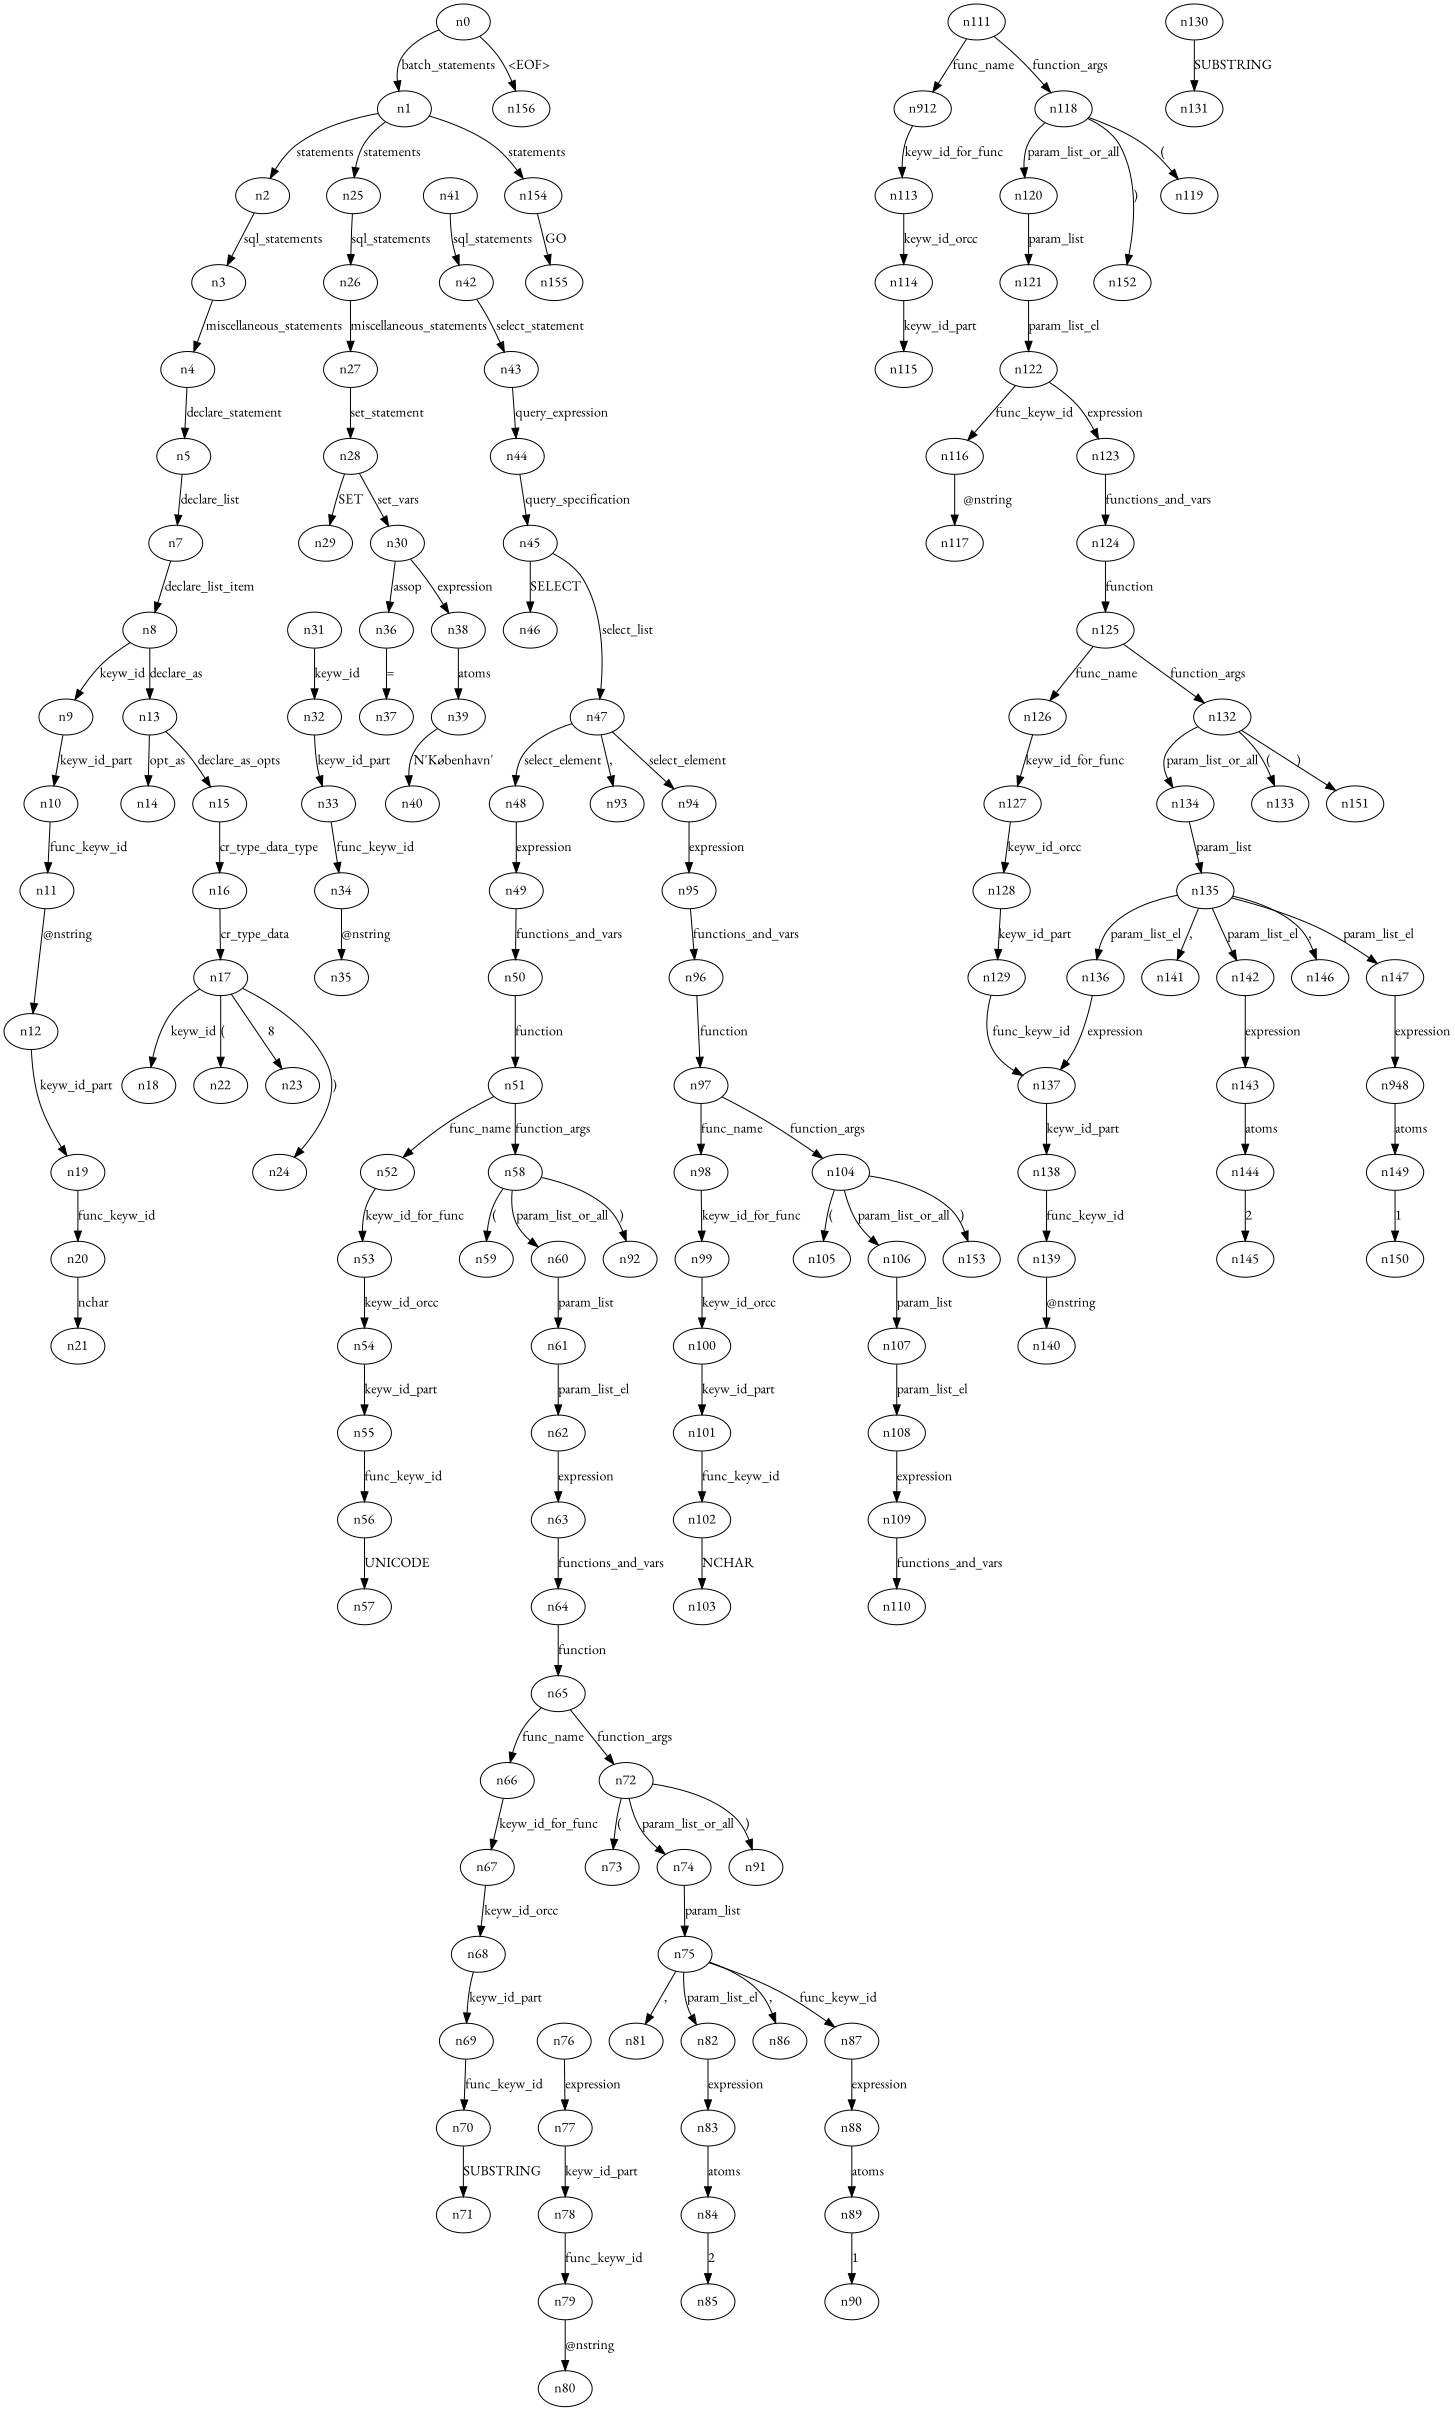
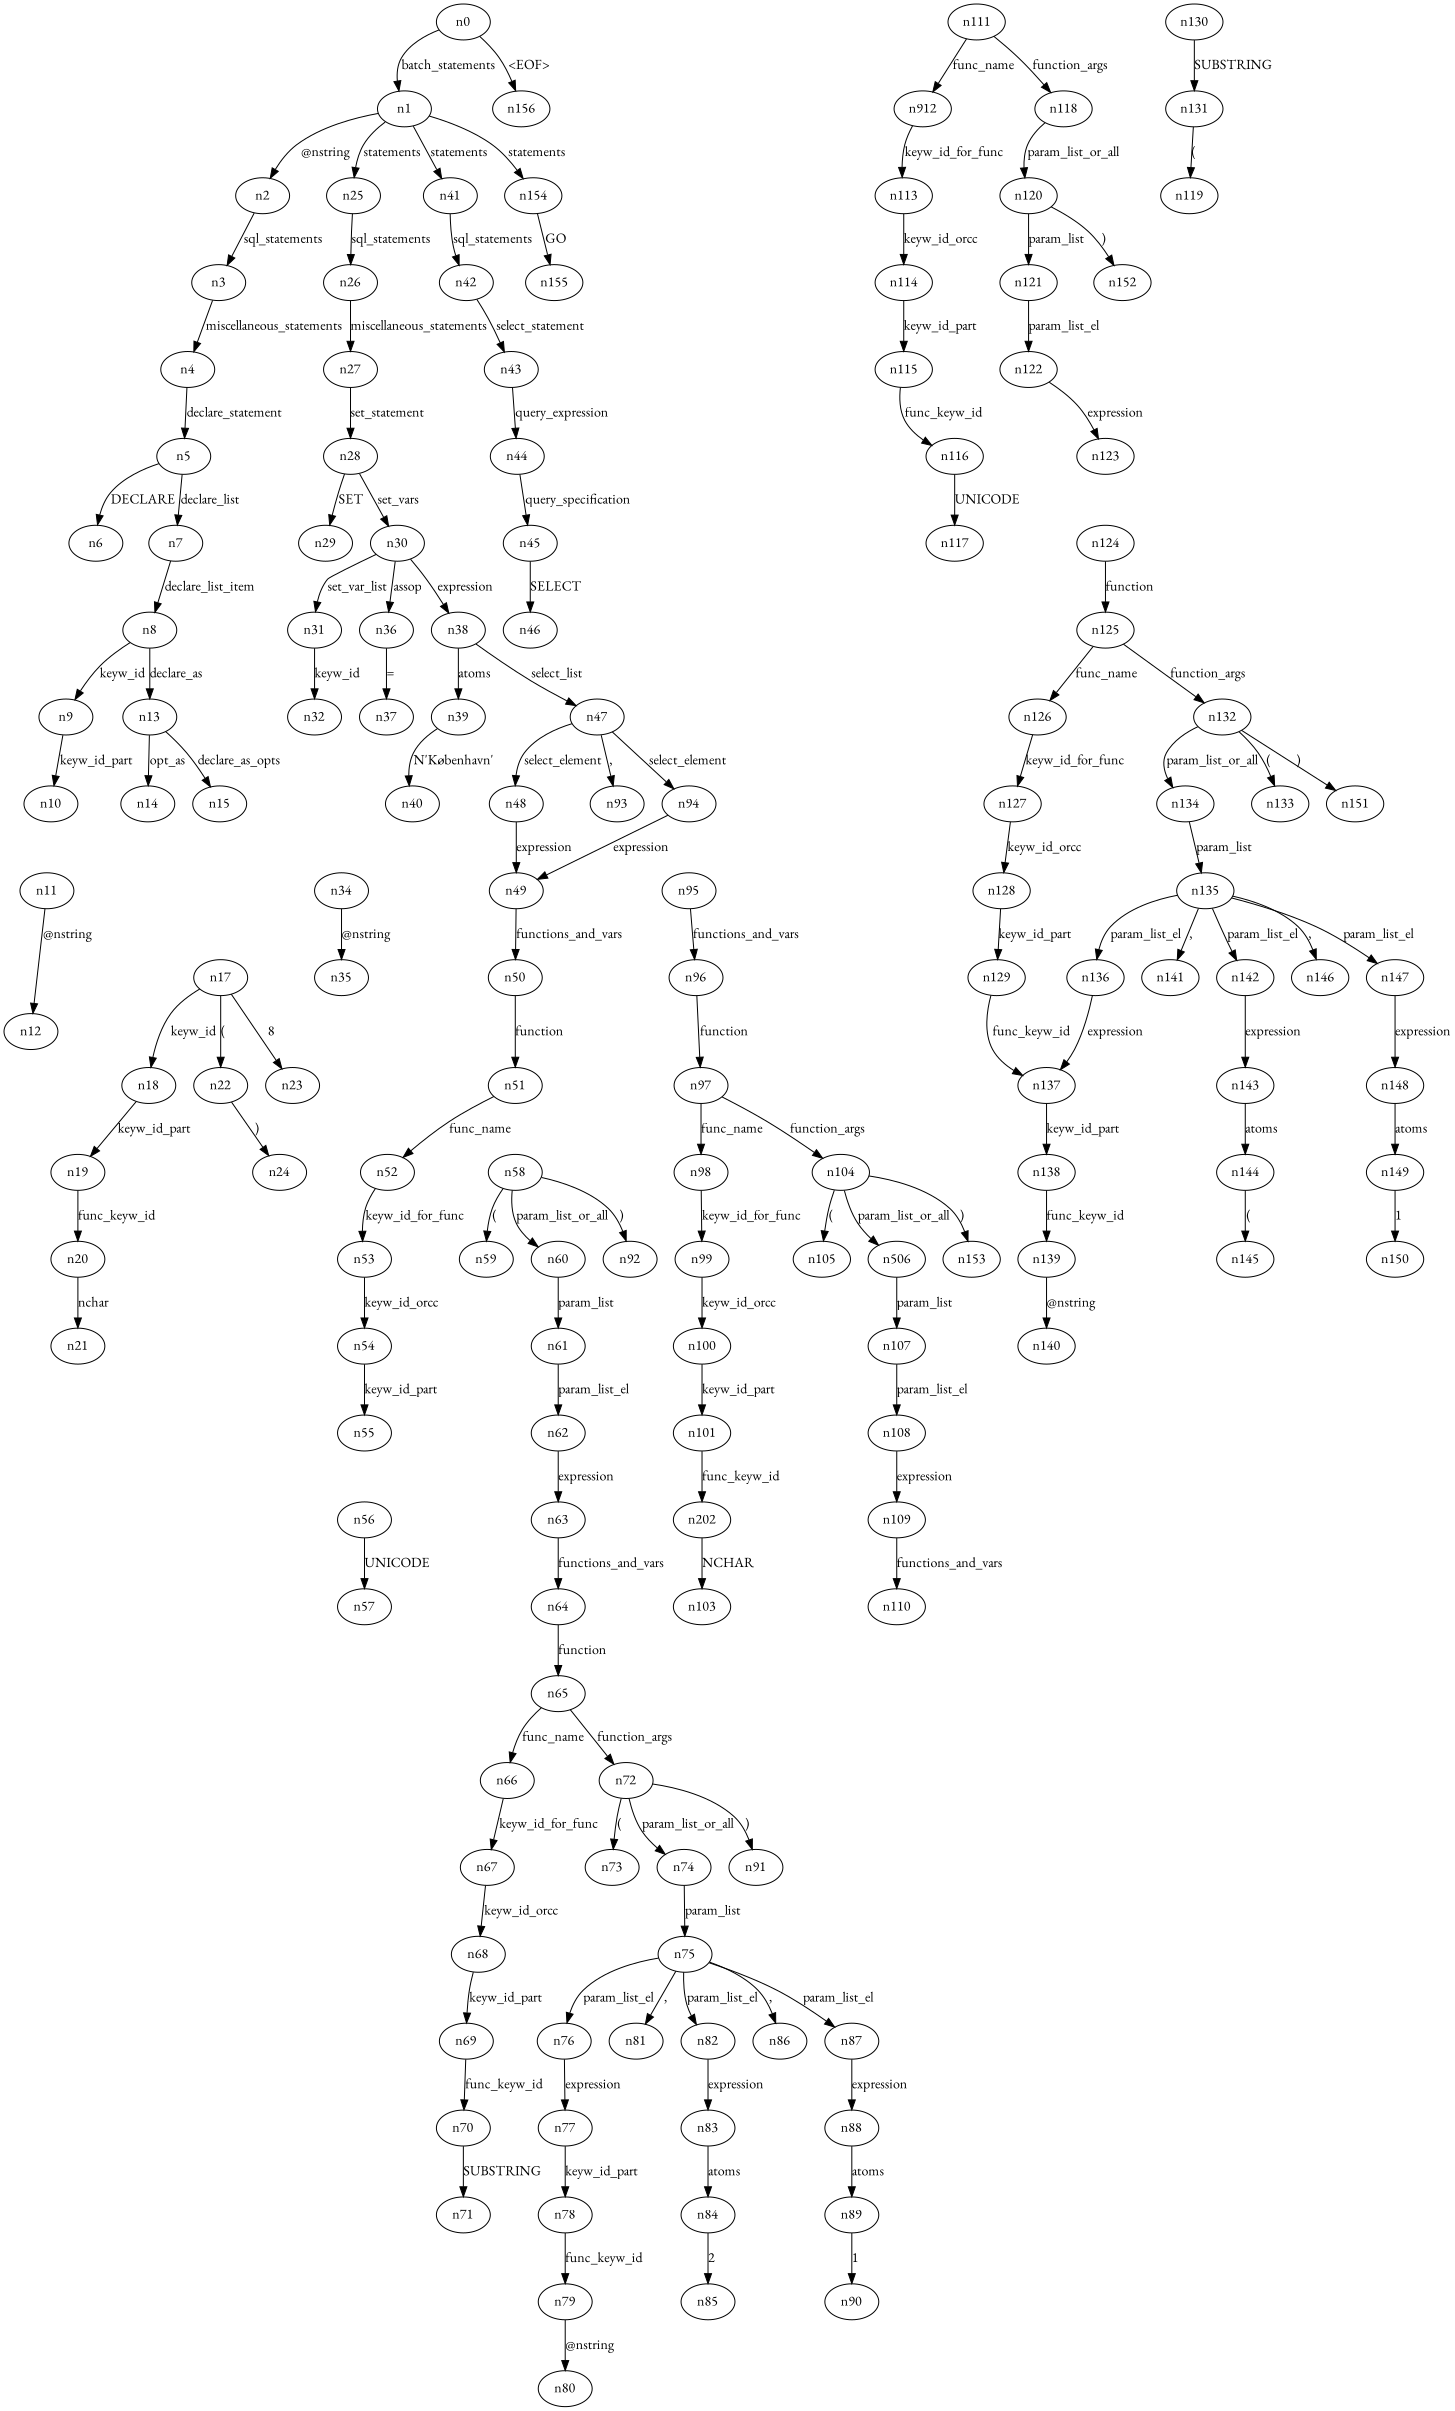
edge "n118" -> "n119": now "n131" -> "n119"
edge "n1" -> "n41": added, label "statements"
edge "n1" -> "n2": label "statements" -> "@nstring"
edge "n118" -> "n152": now "n120" -> "n152"
edge "n122" -> "n116": now "n115" -> "n116"
edge "n123" -> "n124": removed, label "functions_and_vars"
edge "n116" -> "n117": label "@nstring" -> "UNICODE"
node "n6": added
edge "n30" -> "n31": added, label "set_var_list"
edge "n45" -> "n47": now "n38" -> "n47"
node "n33": removed
edge "n10" -> "n11": removed, label "func_keyw_id"
edge "n94" -> "n95": now "n94" -> "n49"
node "n16": removed
edge "n17" -> "n24": now "n22" -> "n24"
node "n948": label "n948" -> "n148"
edge "n12" -> "n19": now "n18" -> "n19"
edge "n51" -> "n58": removed, label "function_args"
edge "n144" -> "n145": label "2" -> "("
node "n106": label "n106" -> "n506"
edge "n55" -> "n56": removed, label "func_keyw_id"
node "n102": label "n102" -> "n202"
edge "n75" -> "n76": added, label "param_list_el"
edge "n75" -> "n87": label "func_keyw_id" -> "param_list_el"
